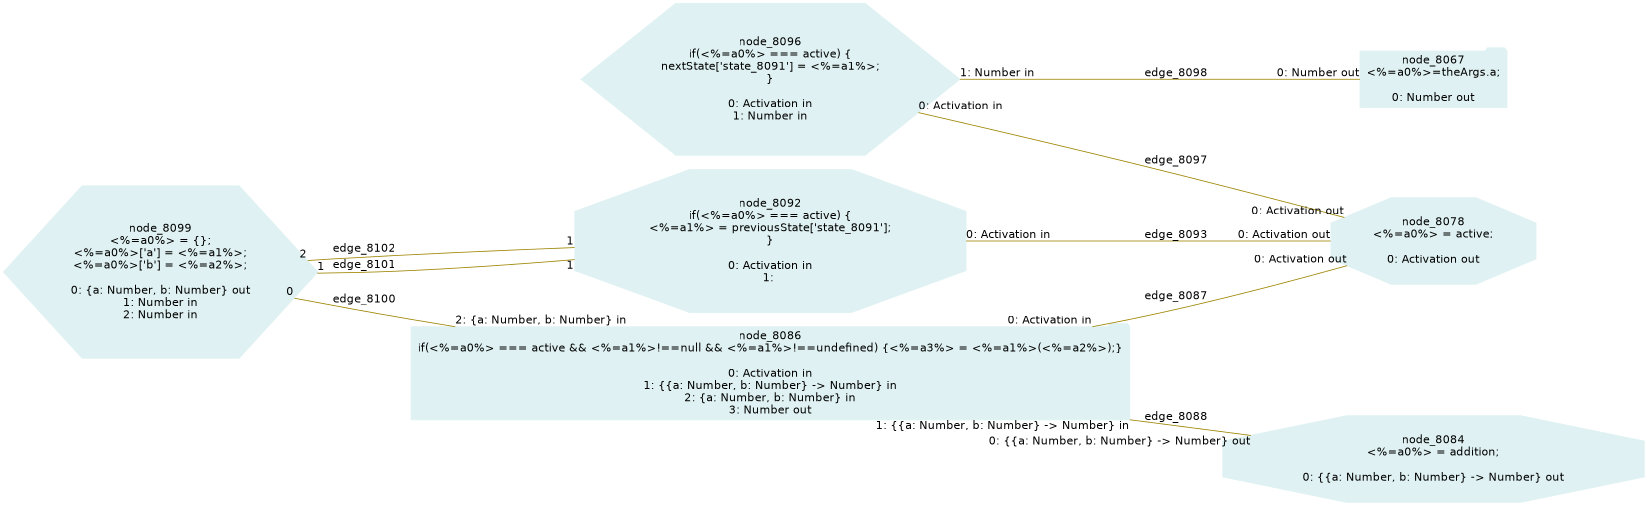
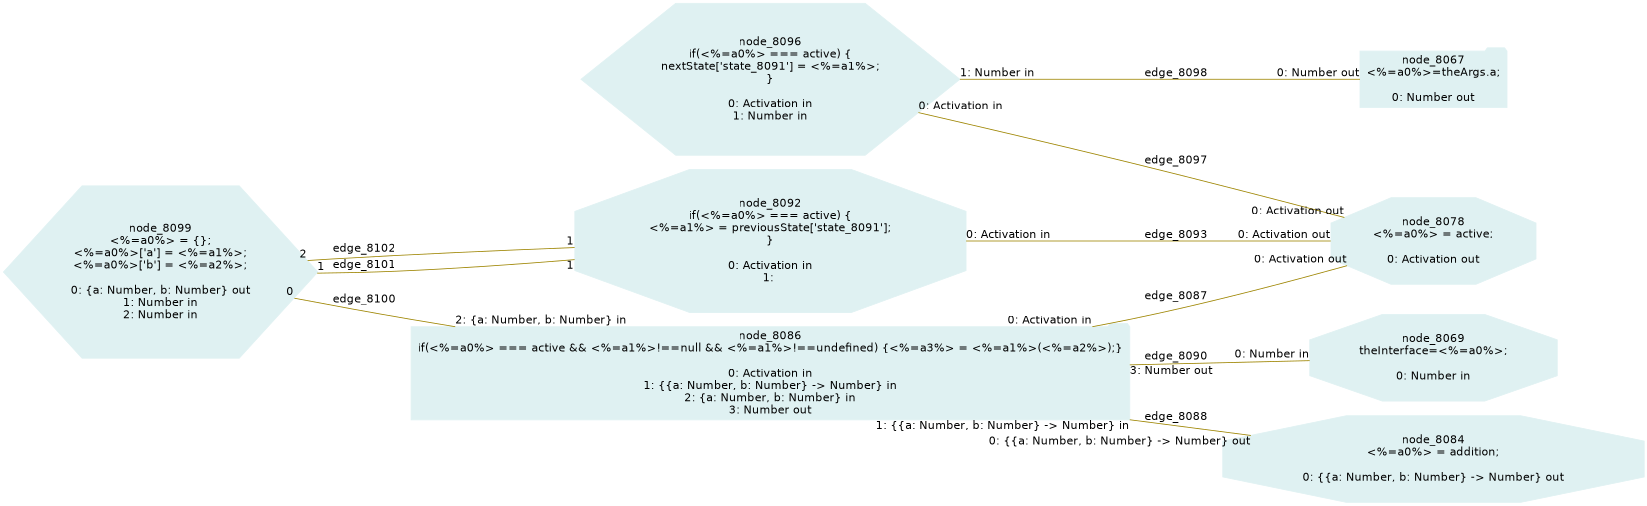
node "node_8069 theInterface=<%=a0%>; 0: Number in": added
